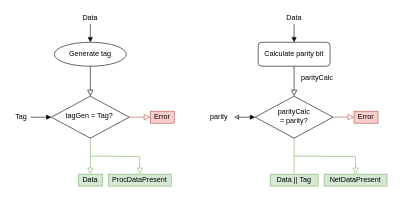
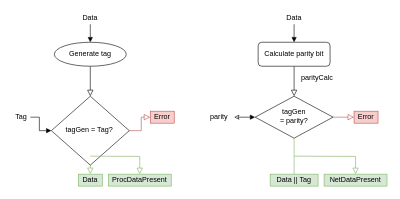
node "parityCalc = parity?": label "parityCalc = parity?" -> "tagGen = parity?"
node "tagGen = Tag?": size 78x42 -> 78x69
